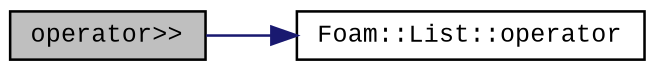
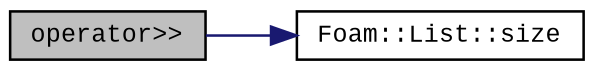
node "Foam::List::operator": label "Foam::List::operator" -> "Foam::List::size"
